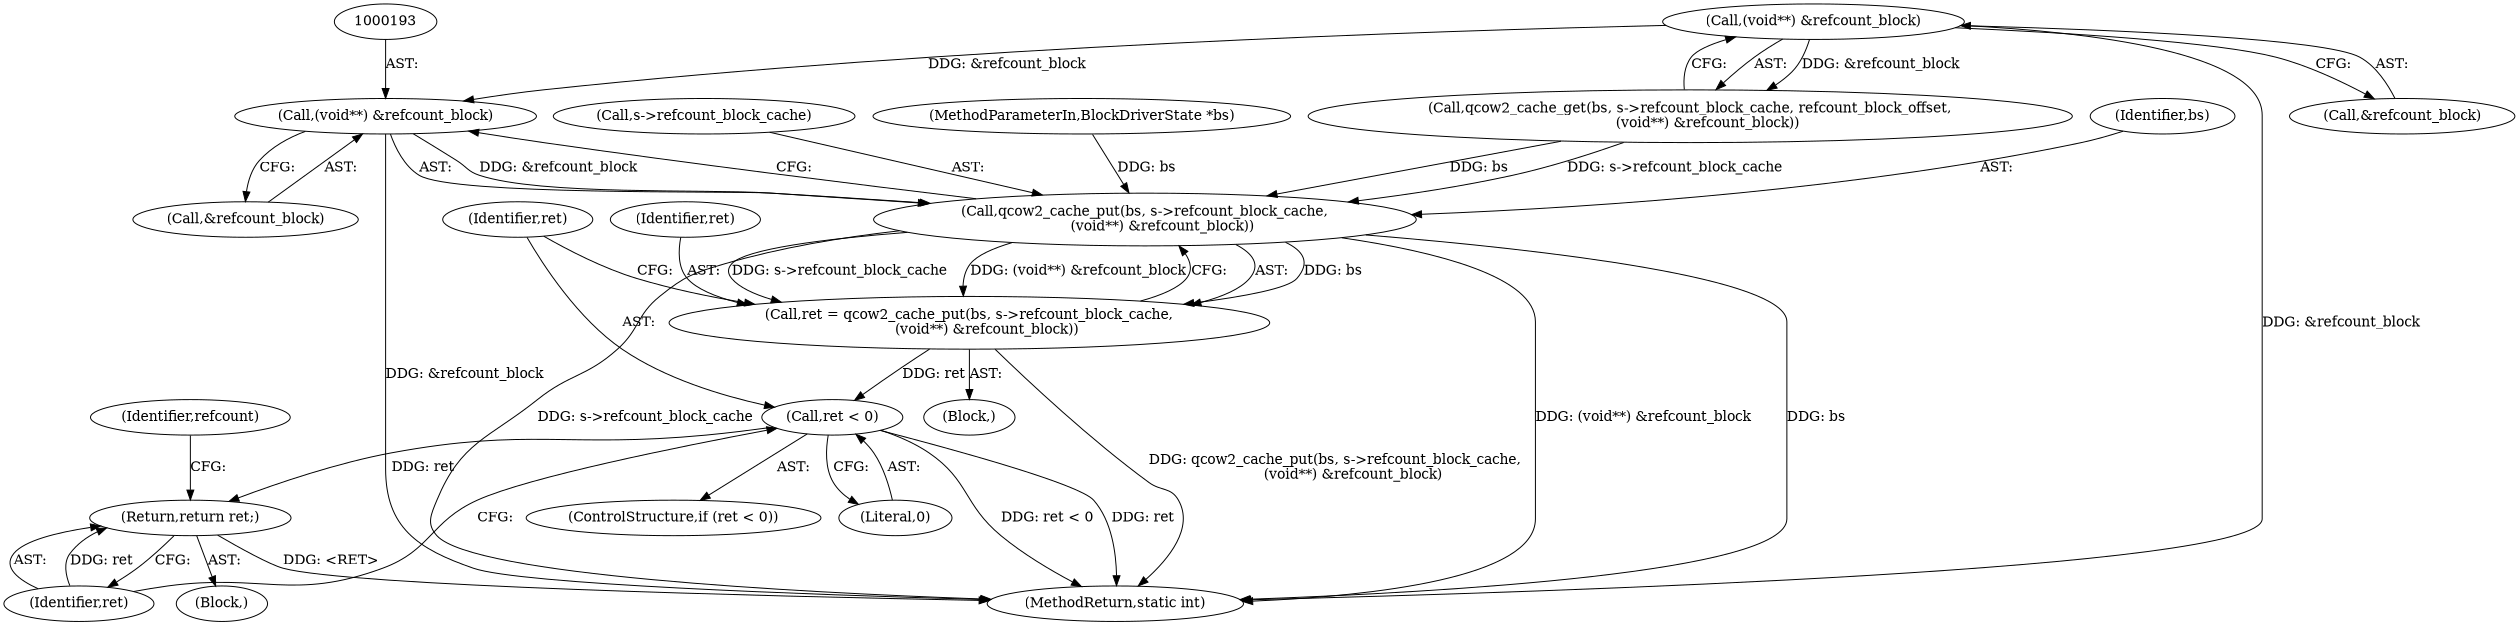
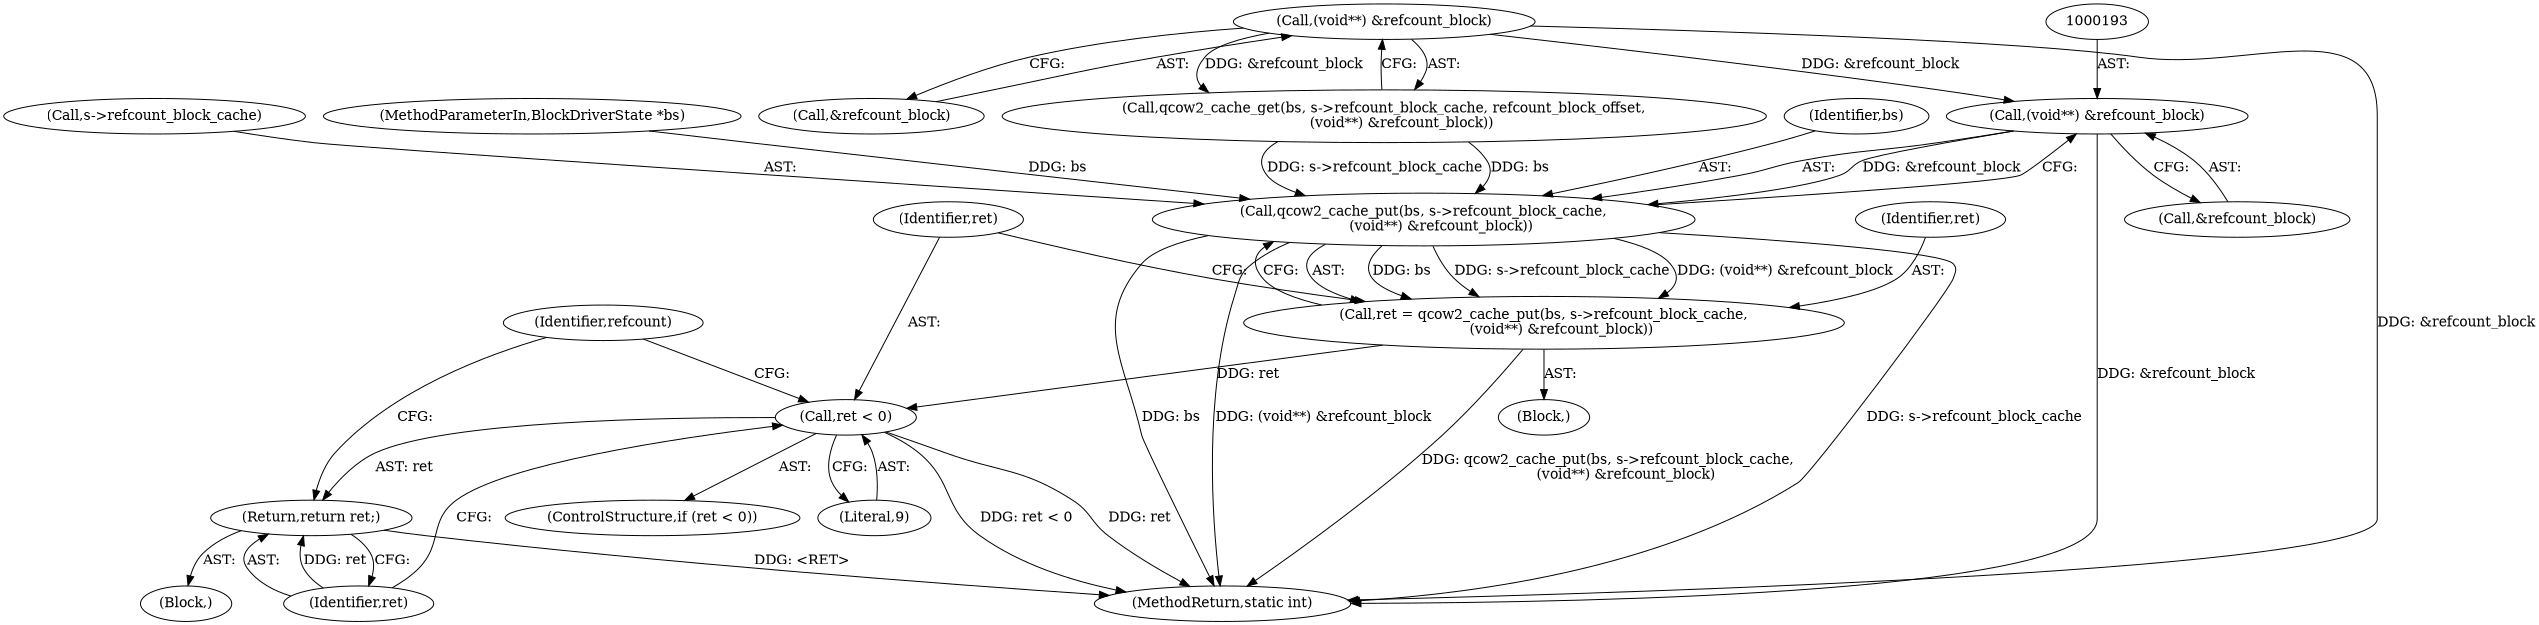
edge "(Identifier,refcount)" -> "(Call,ret < 0)": added, label "CFG:"
edge "(Call,ret < 0)" -> "(Return,return ret;)": label "DDG: ret" -> "AST: ret"
node "(Literal,0)": label "(Literal,0)" -> "(Literal,9)"
